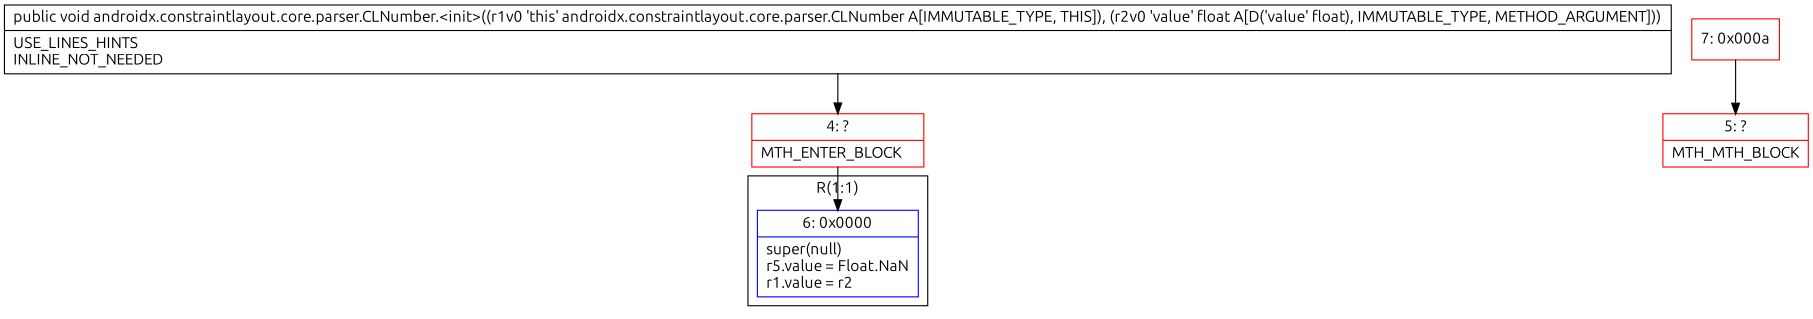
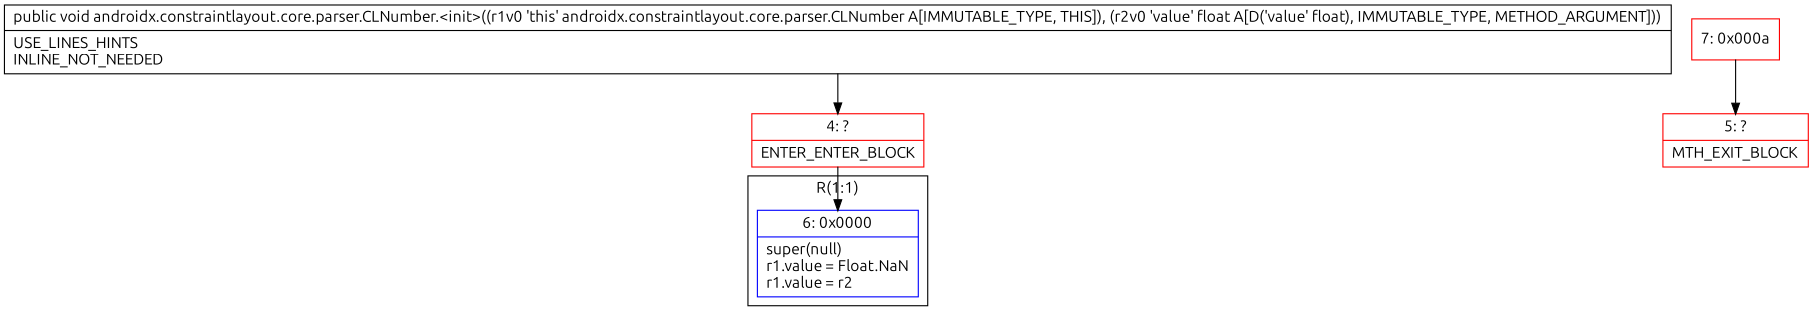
node "4: ?": text "MTH_ENTER_BLOCK" -> "ENTER_ENTER_BLOCK"
node "5: ?": text "MTH_MTH_BLOCK" -> "MTH_EXIT_BLOCK"
node "6: 0x0000": text "r5.value = Float.NaN" -> "r1.value = Float.NaN"
